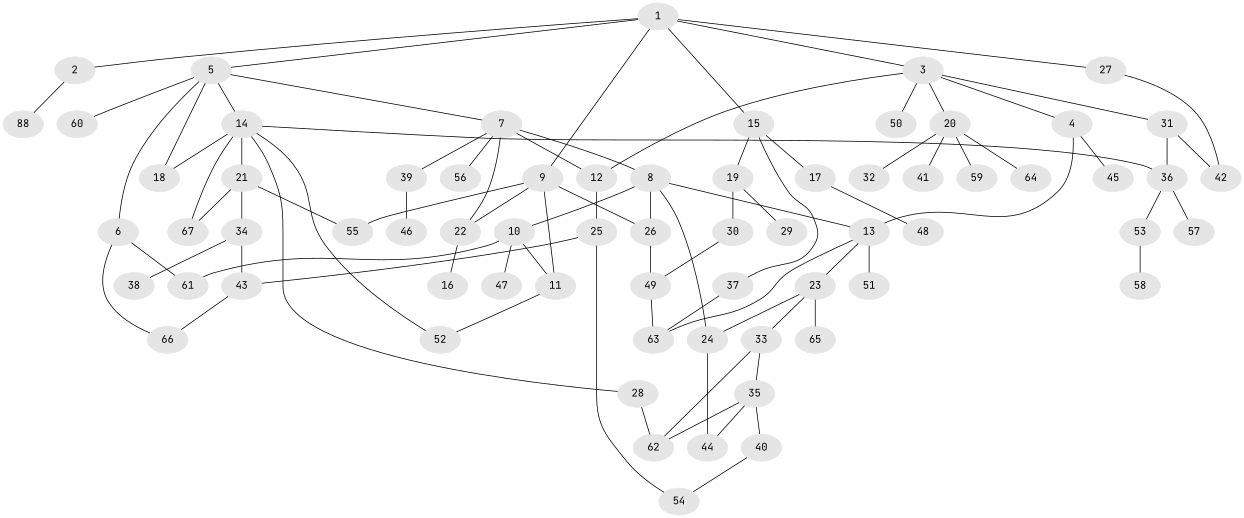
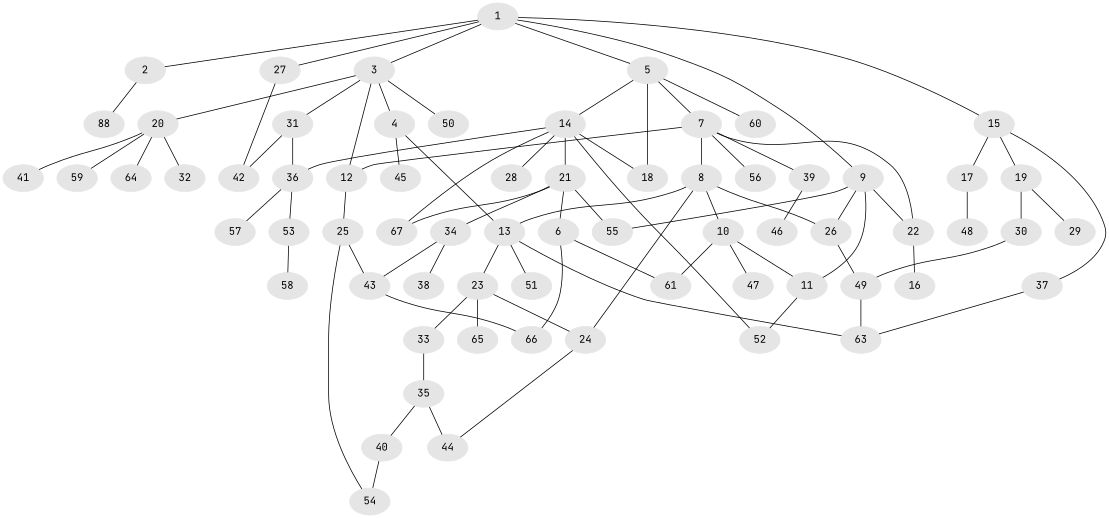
edge "5" -- "6": now "21" -- "6"
node "62": removed
